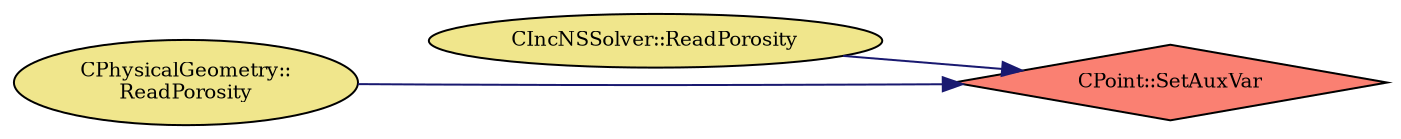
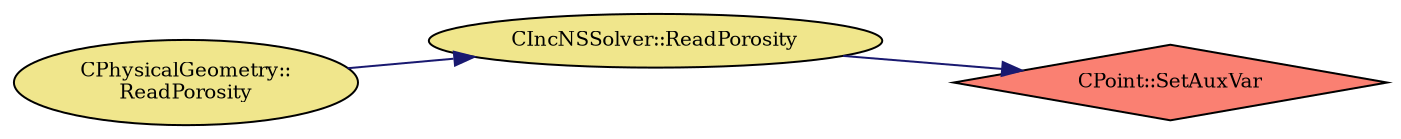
edge "CPhysicalGeometry:: ReadPorosity" -> "CPoint::SetAuxVar": now "CPhysicalGeometry:: ReadPorosity" -> "CIncNSSolver::ReadPorosity"
